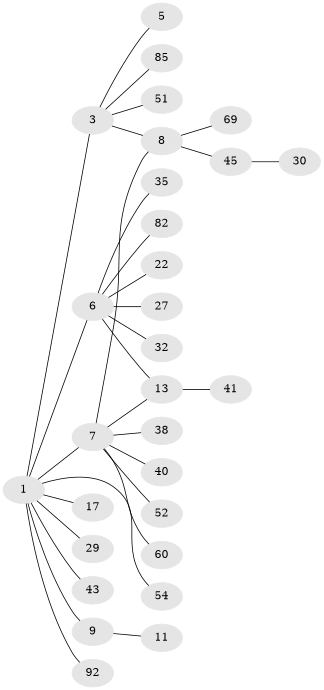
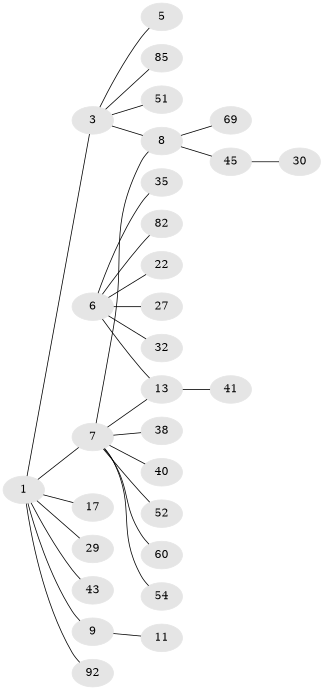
edge "6" -- "1": removed
edge "1" -- "54": now "7" -- "54"
